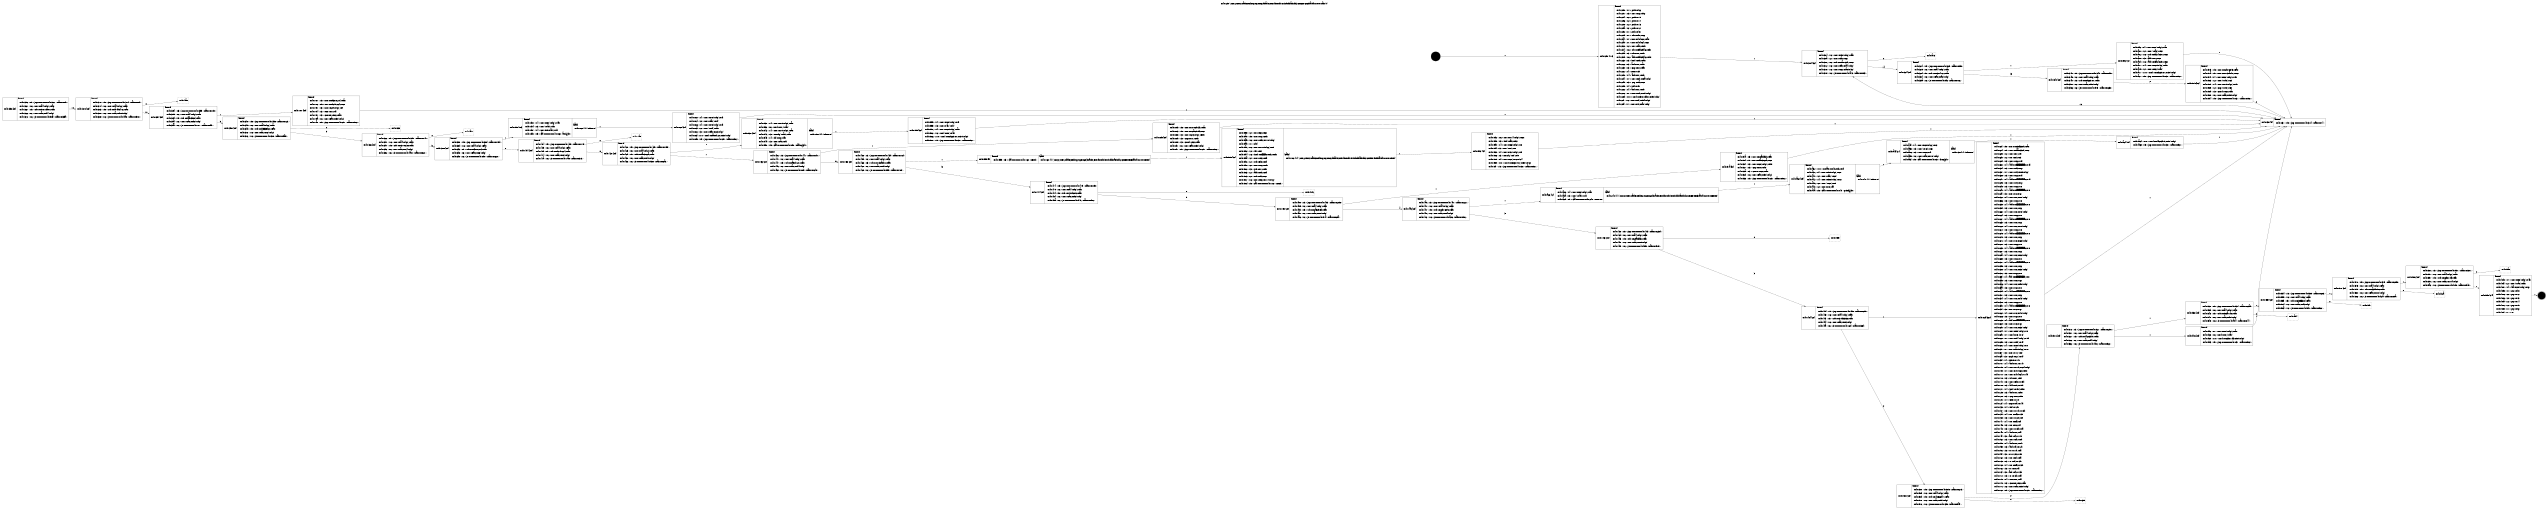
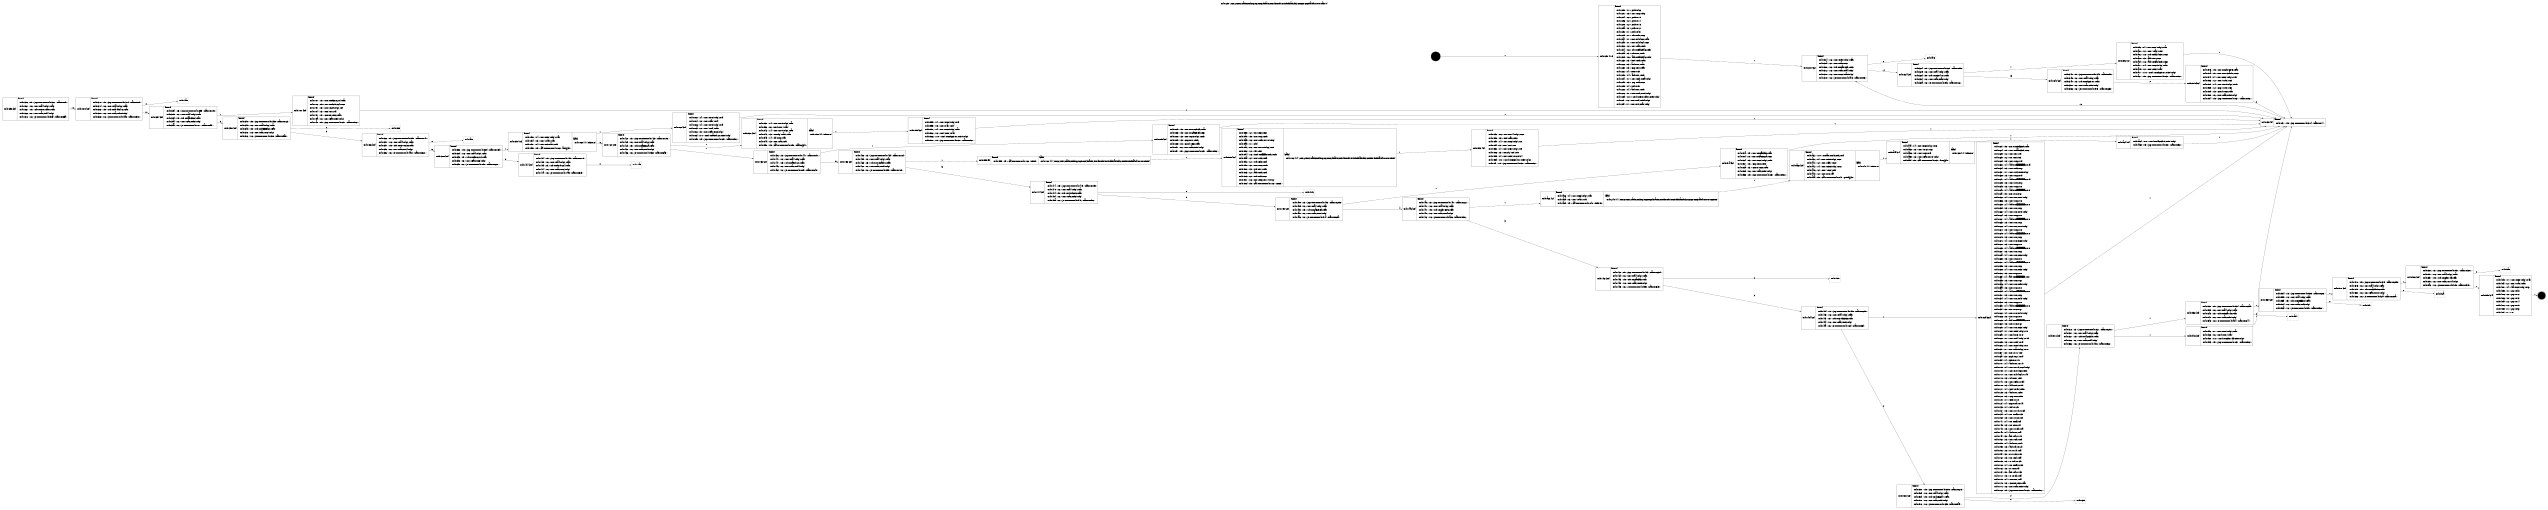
edge "0x401404 [28]" -> "0x401420 [28]": now "0x4018b0 [16]" -> "0x401420 [28]"
